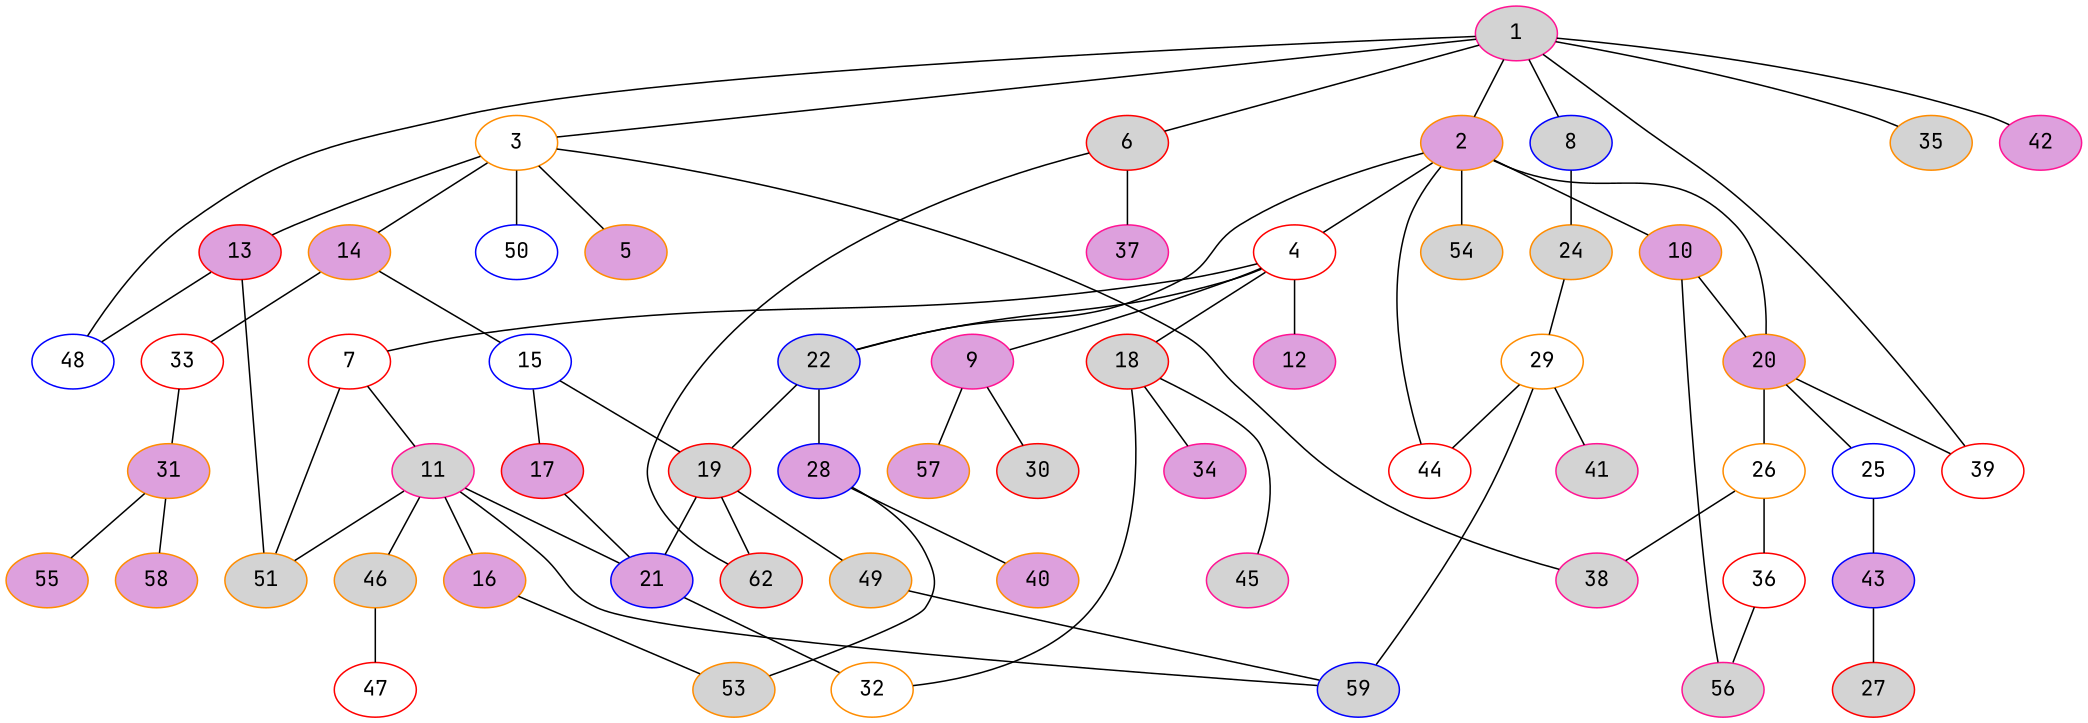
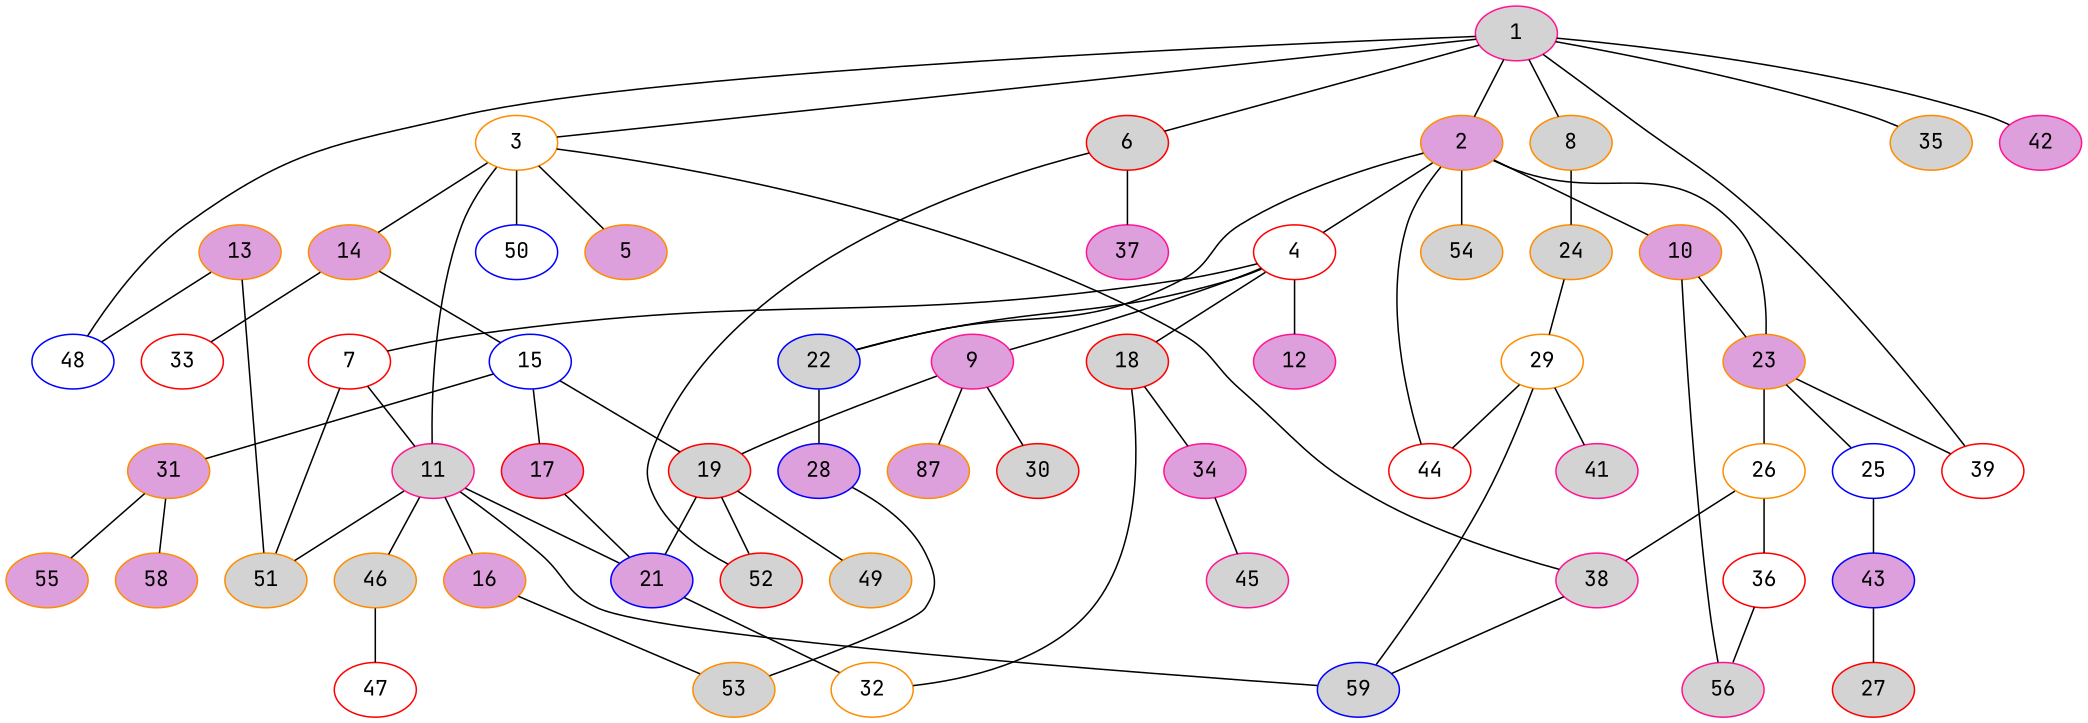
node "8": color blue -> darkorange
edge "3" -- "13": now "3" -- "11"
node "13": color red -> darkorange
node "20": label "20" -> "23"
edge "33" -- "31": now "15" -- "31"
edge "22" -- "19": now "9" -- "19"
edge "18" -- "45": now "34" -- "45"
node "57": label "57" -> "87"
node "62": label "62" -> "52"
node "40": removed
edge "49" -- "59": now "38" -- "59"
